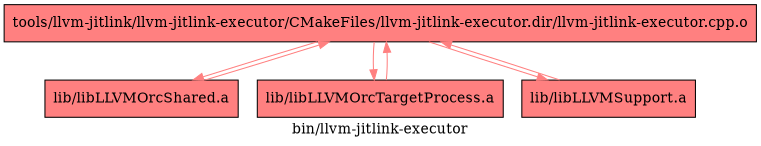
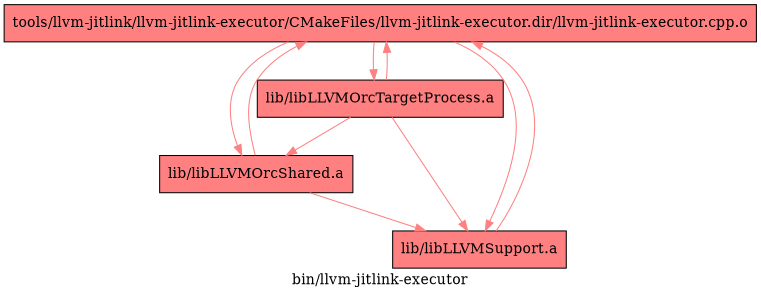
edge "lib/libLLVMOrcTargetProcess.a" -> "lib/libLLVMOrcShared.a": added
edge "lib/libLLVMOrcTargetProcess.a" -> "lib/libLLVMSupport.a": added
edge "lib/libLLVMOrcShared.a" -> "lib/libLLVMSupport.a": added
